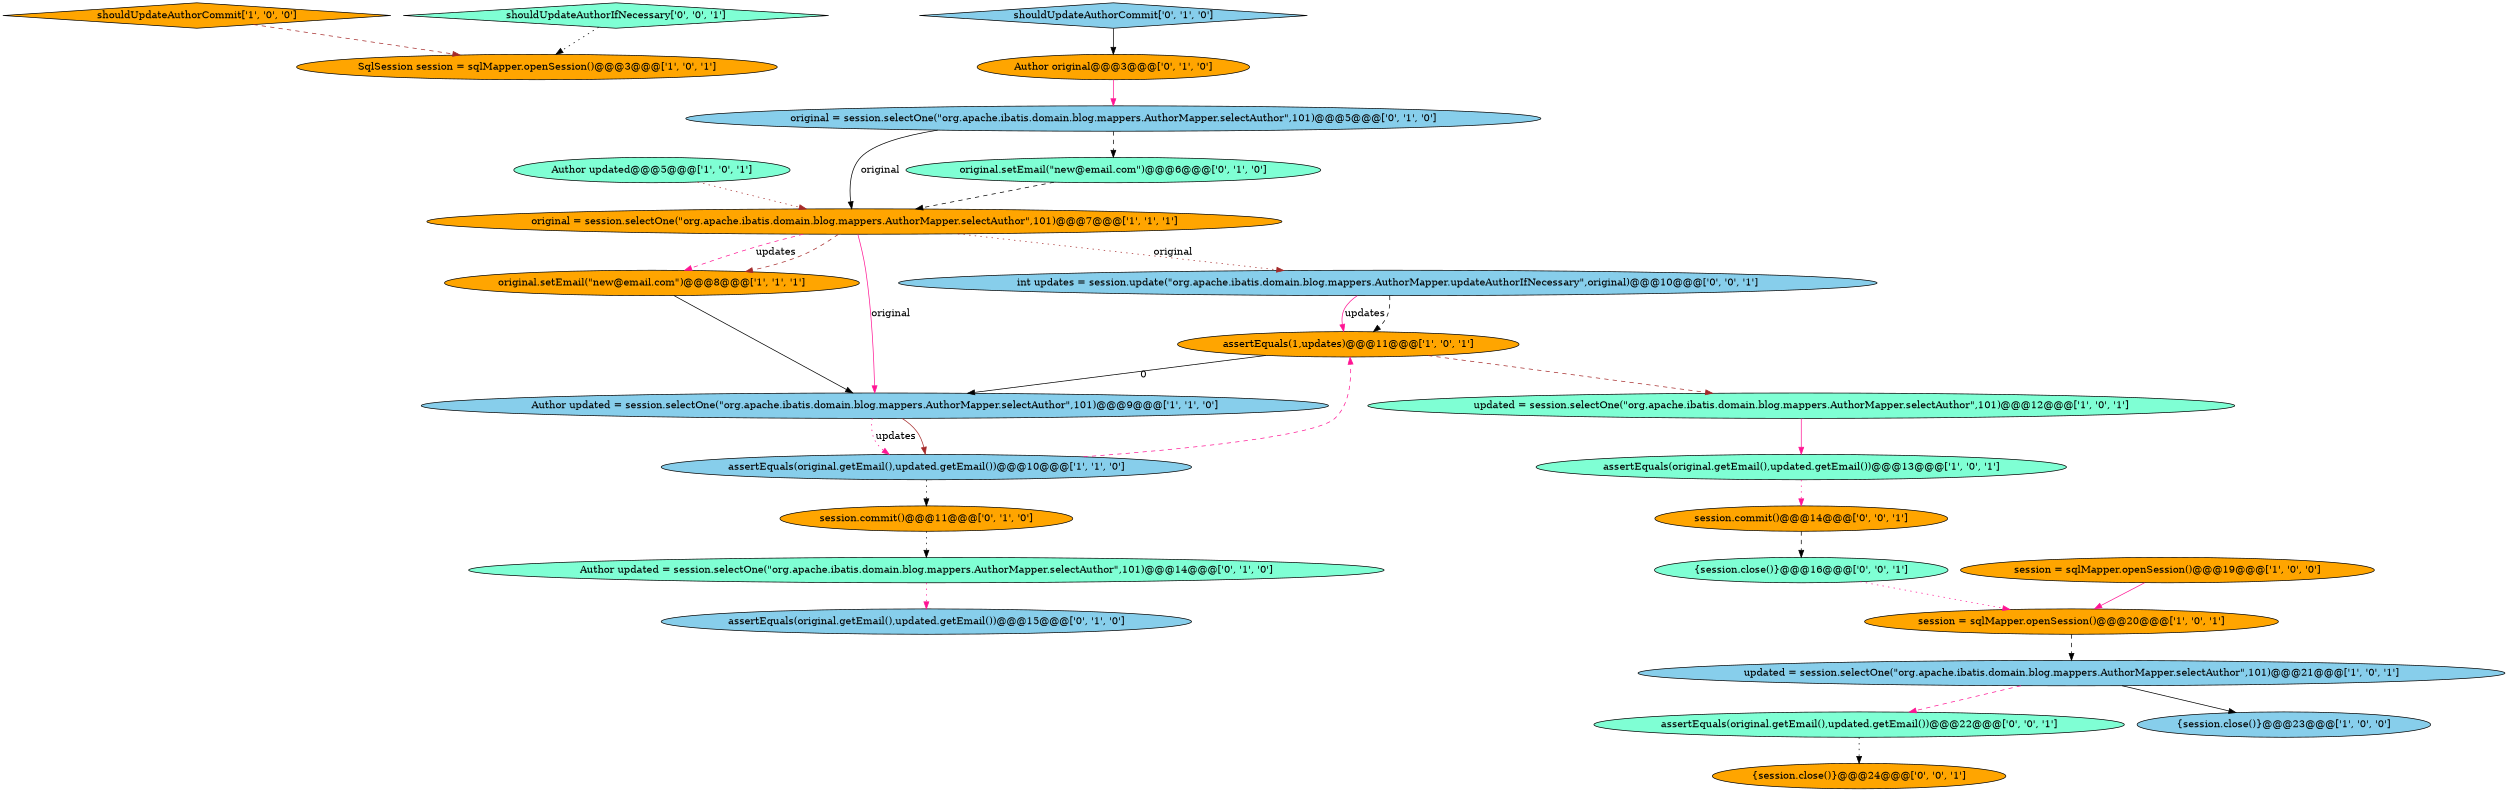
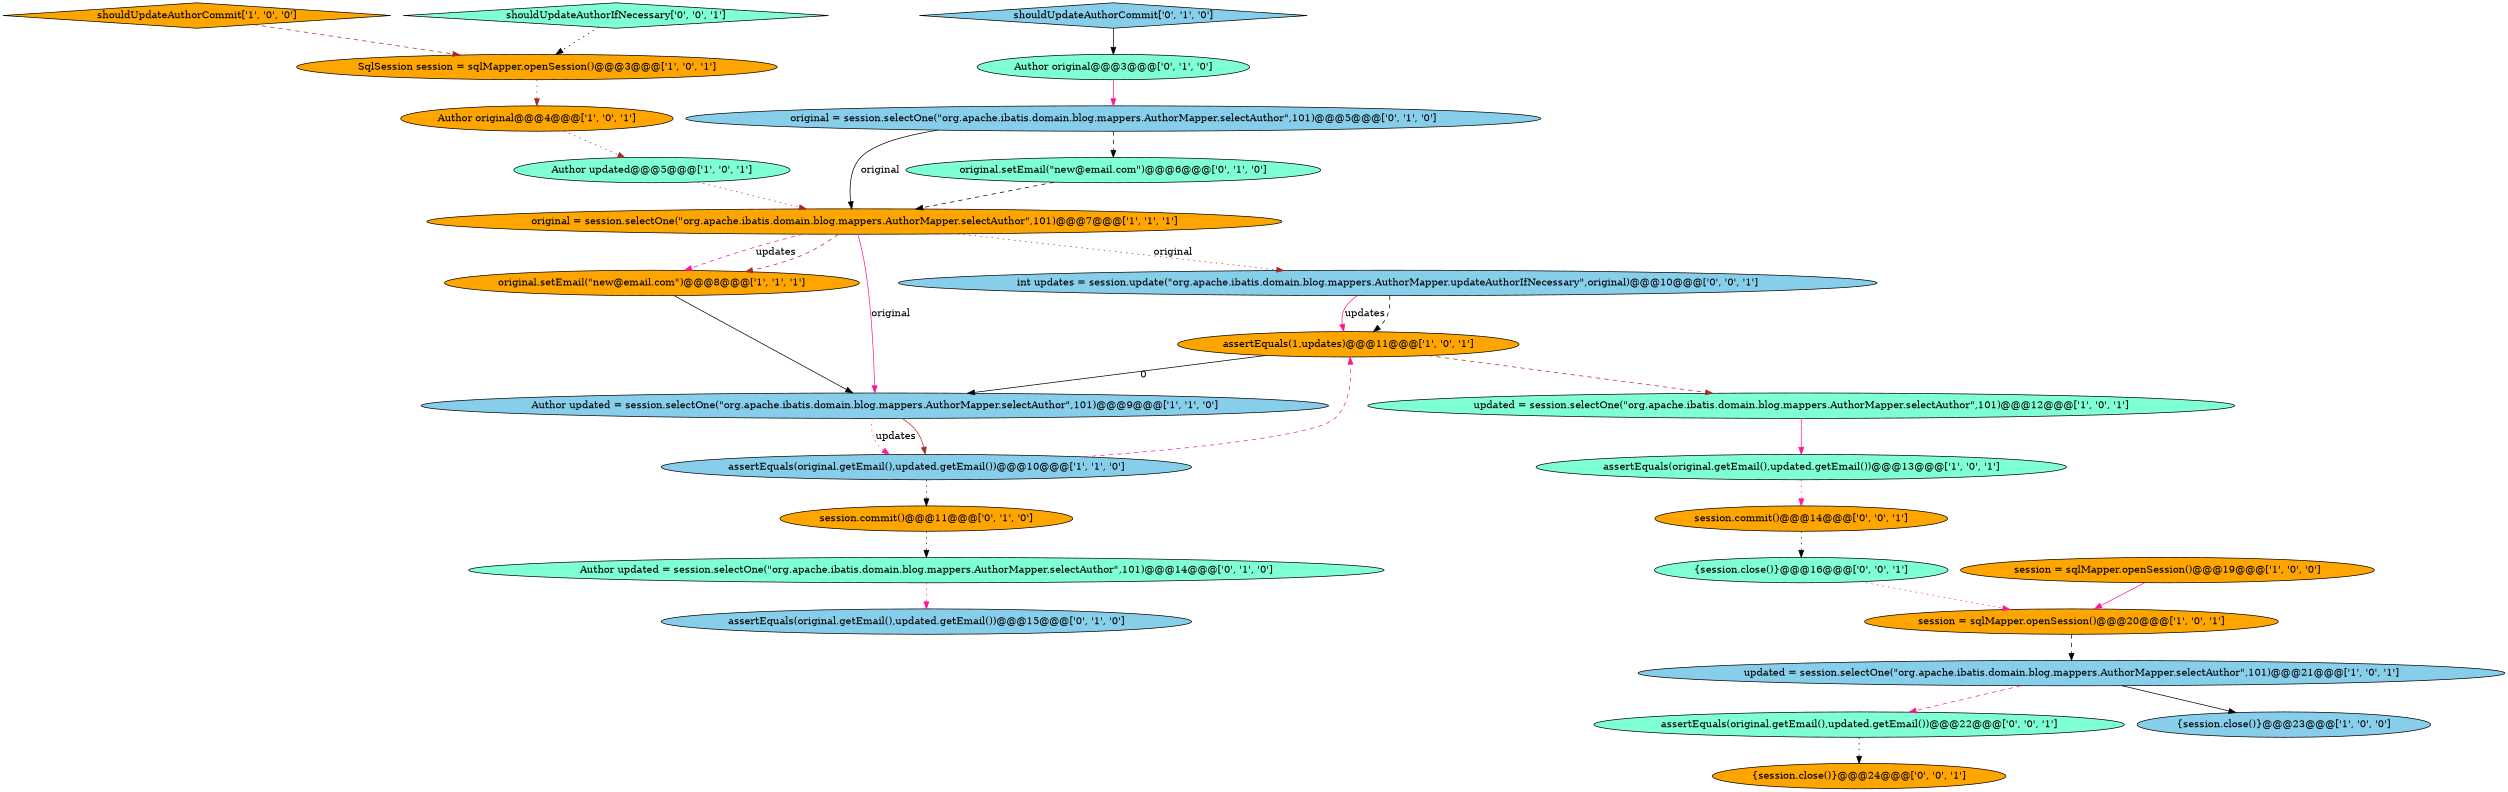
node "Author original@@@3@@@['0', '1', '0']": fillcolor orange -> aquamarine
node "Author original@@@4@@@['1', '0', '1']": added
edge "session.commit()@@@14@@@['0', '0', '1']" -> "{session.close()}@@@16@@@['0', '0', '1']": style dashed -> dotted
